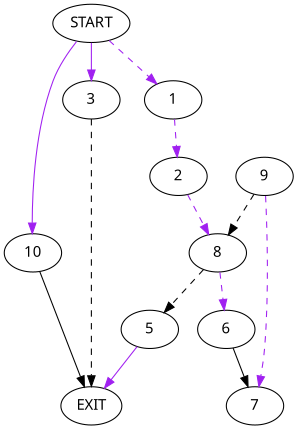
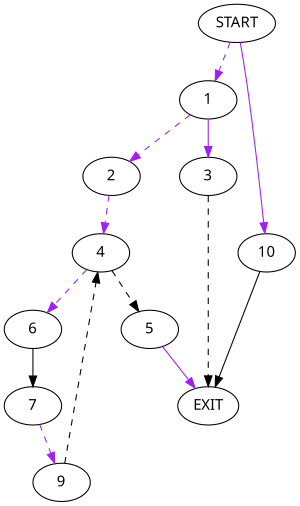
edge "START" -> "3": now "1" -> "3"
node "8": label "8" -> "4"
edge "9" -> "7": reversed
